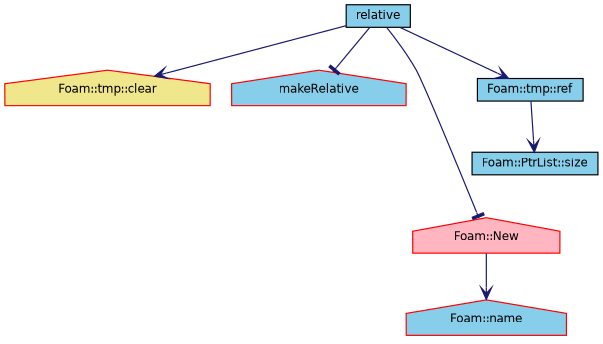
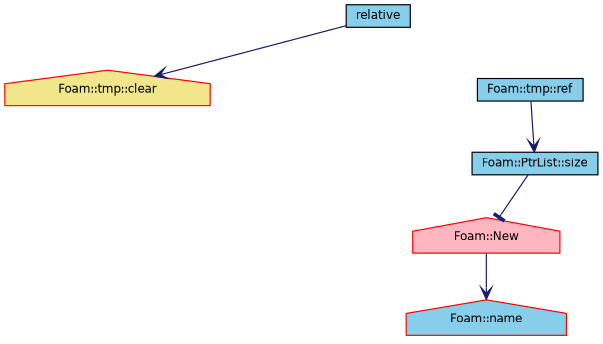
edge "relative" -> "Foam::tmp::ref": removed
node "makeRelative": removed
edge "relative" -> "Foam::New": now "Foam::PtrList::size" -> "Foam::New"
